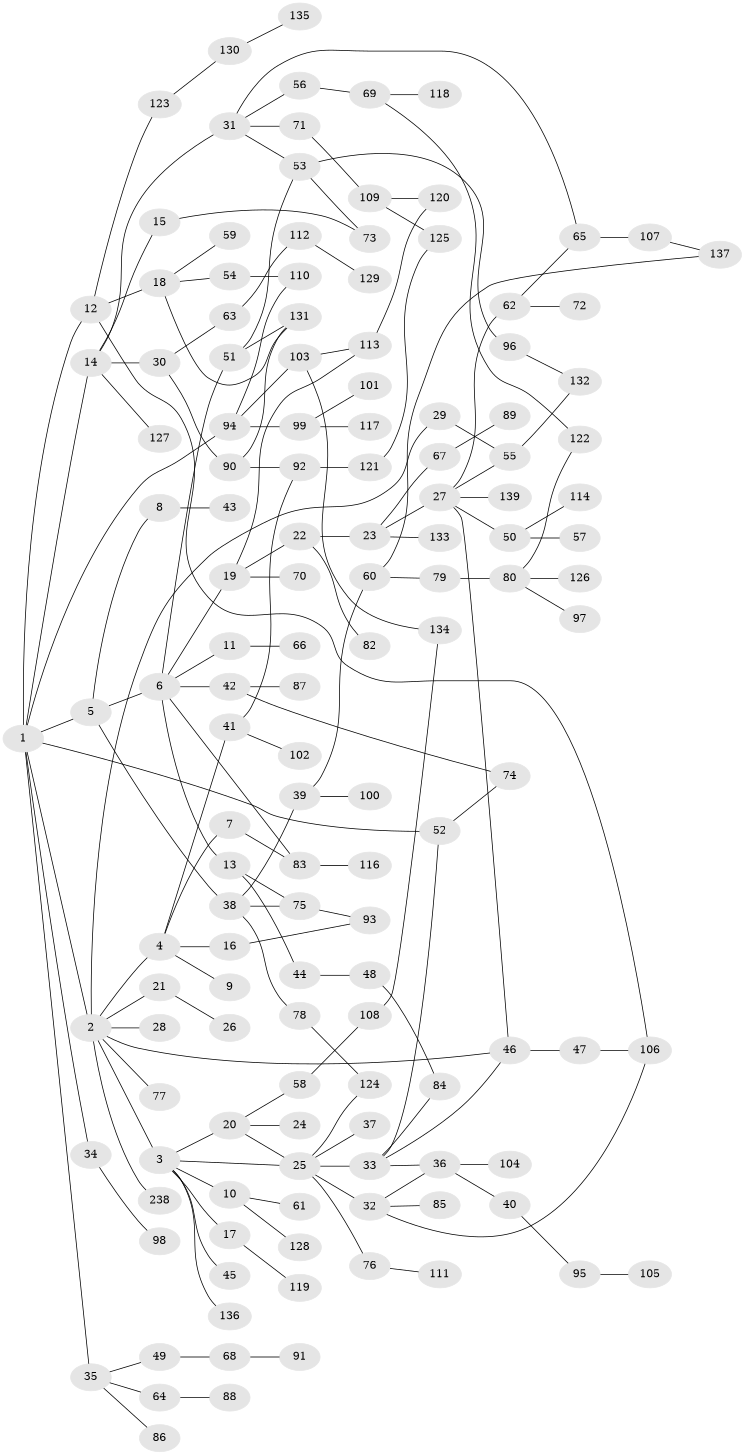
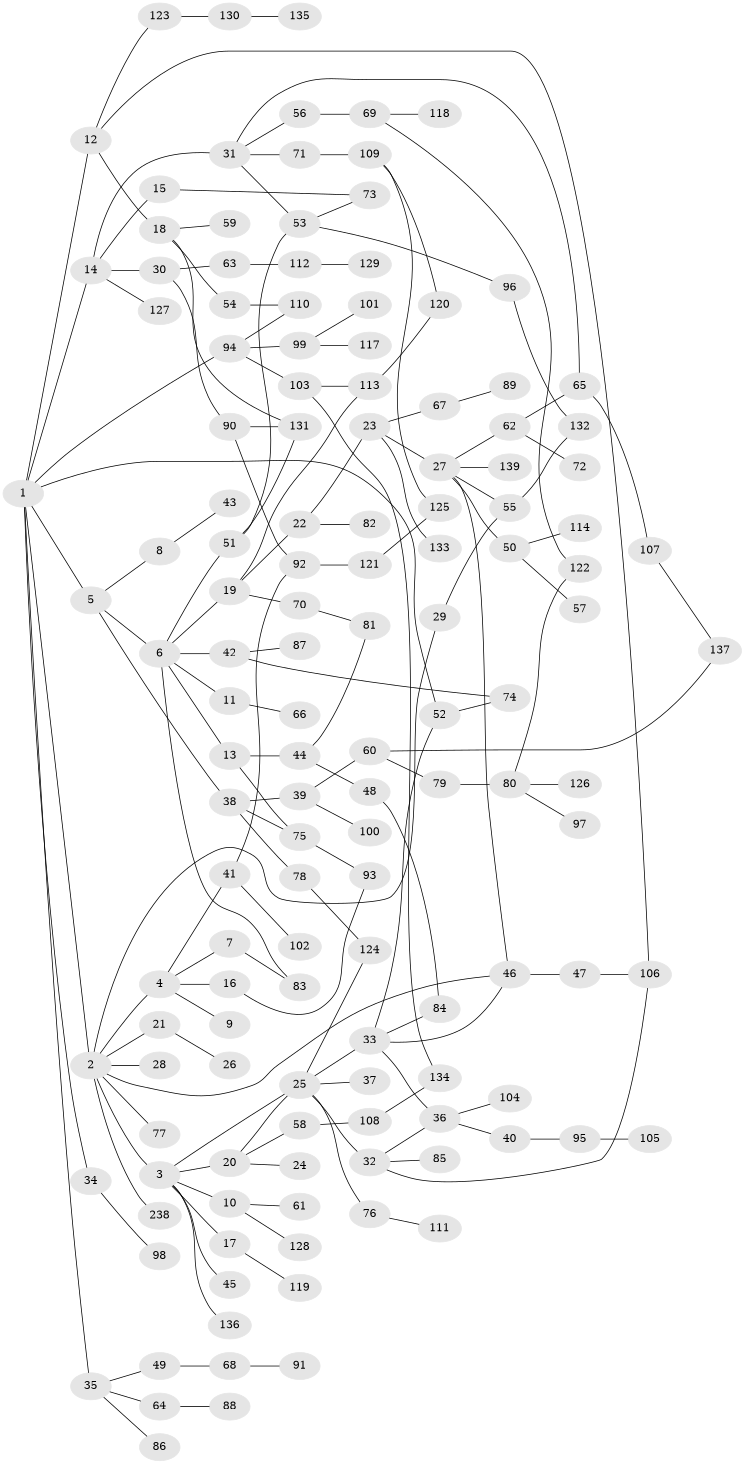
node "81": added
node "116": removed
